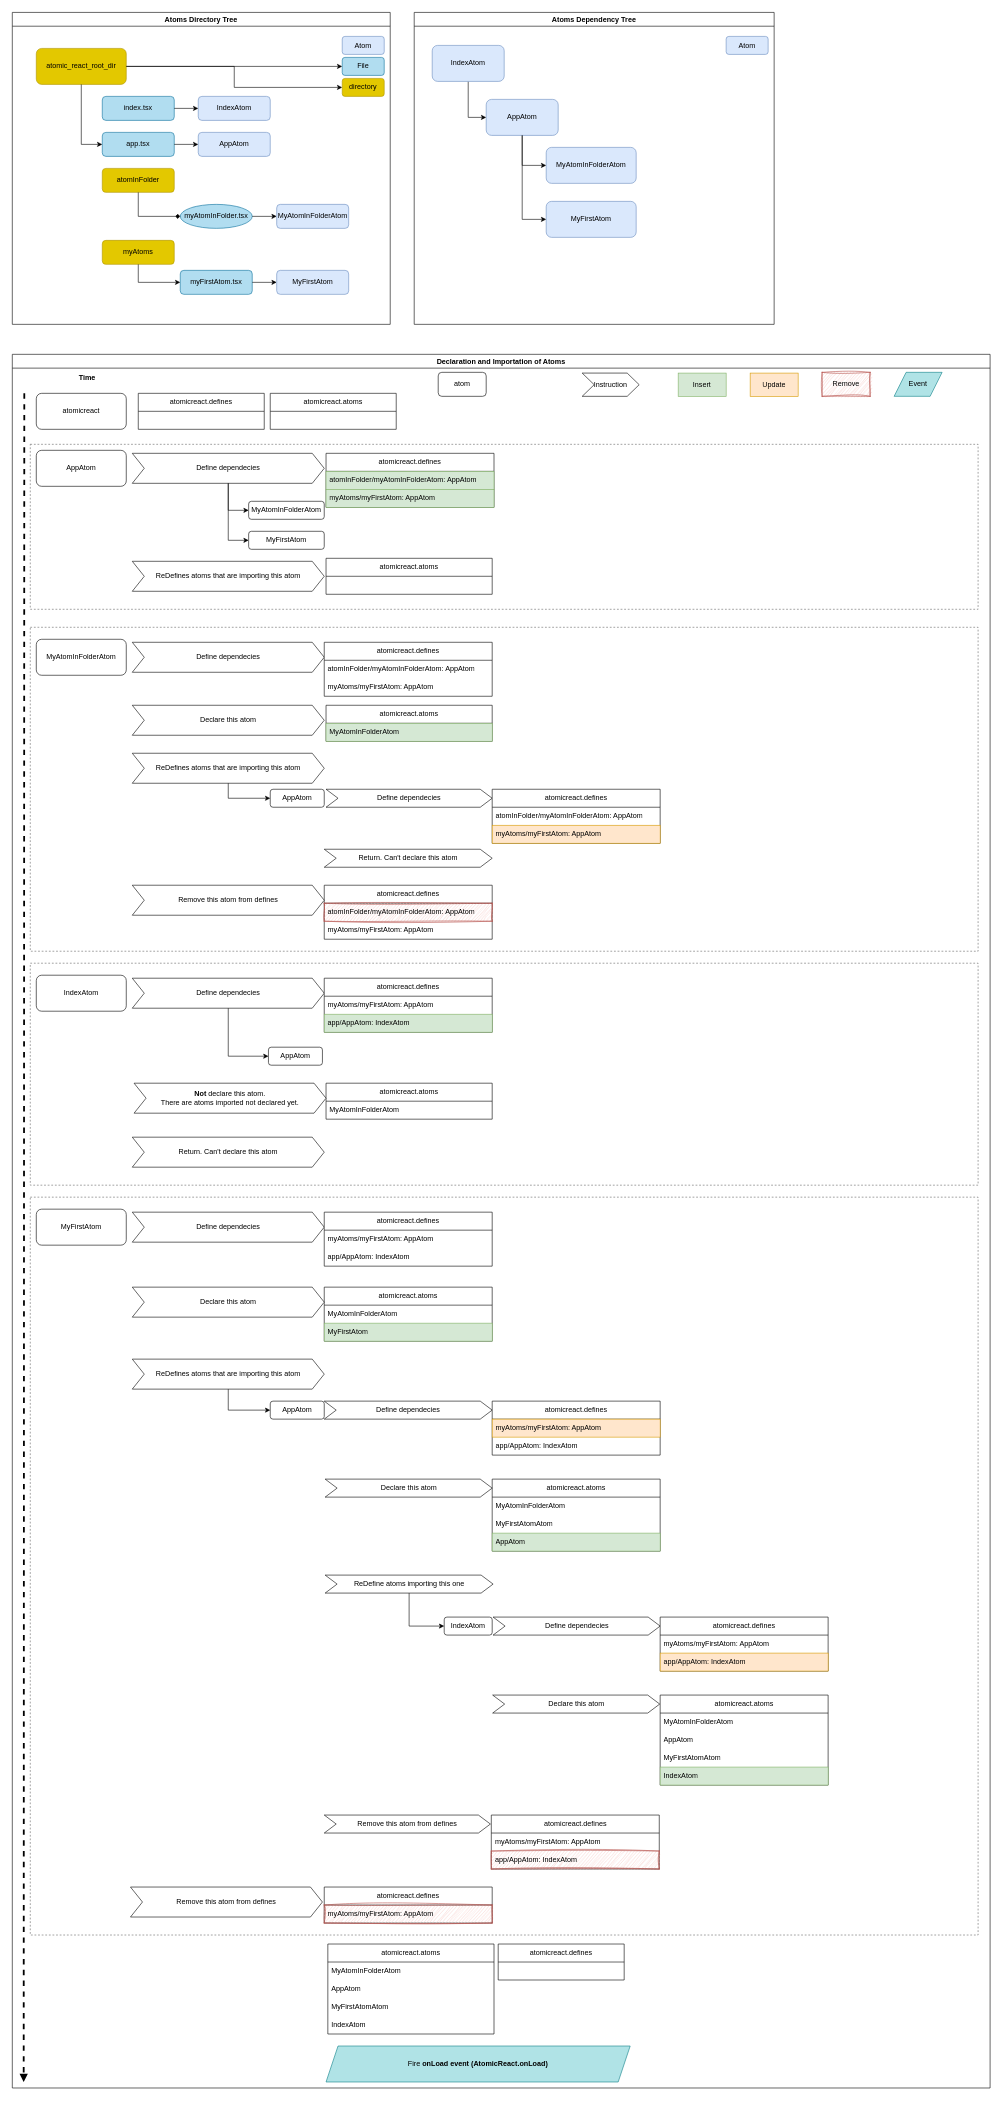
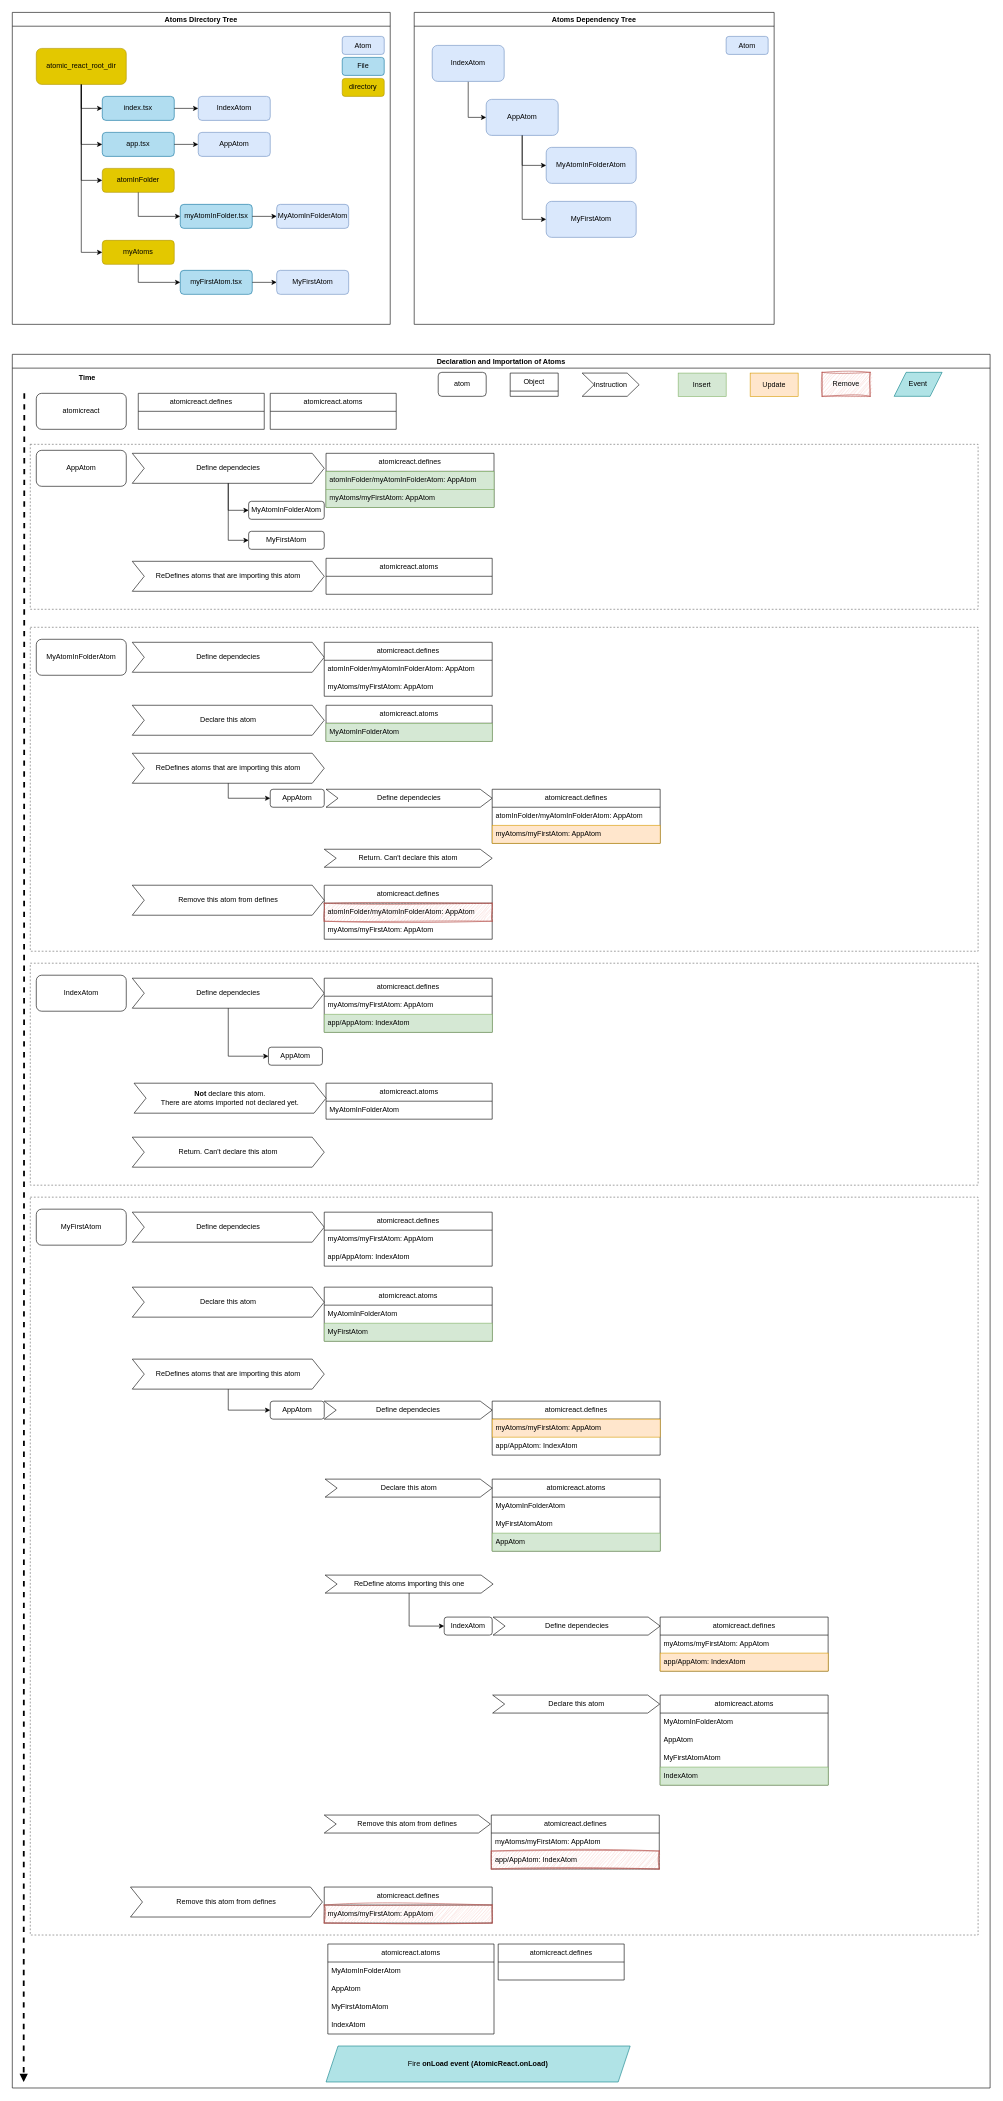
edge "atomic_react_root_dir" -> "File": now "atomic_react_root_dir" -> "myAtoms"
edge "atomic_react_root_dir" -> "directory": now "atomic_react_root_dir" -> "atomInFolder"
edge "atomic_react_root_dir" -> "index.tsx": added
edge "atomInFolder" -> "myAtomInFolder.tsx": arrowhead diamond -> classic
node "myAtomInFolder.tsx": shape ellipse -> rounded rectangle
node "Object": added
